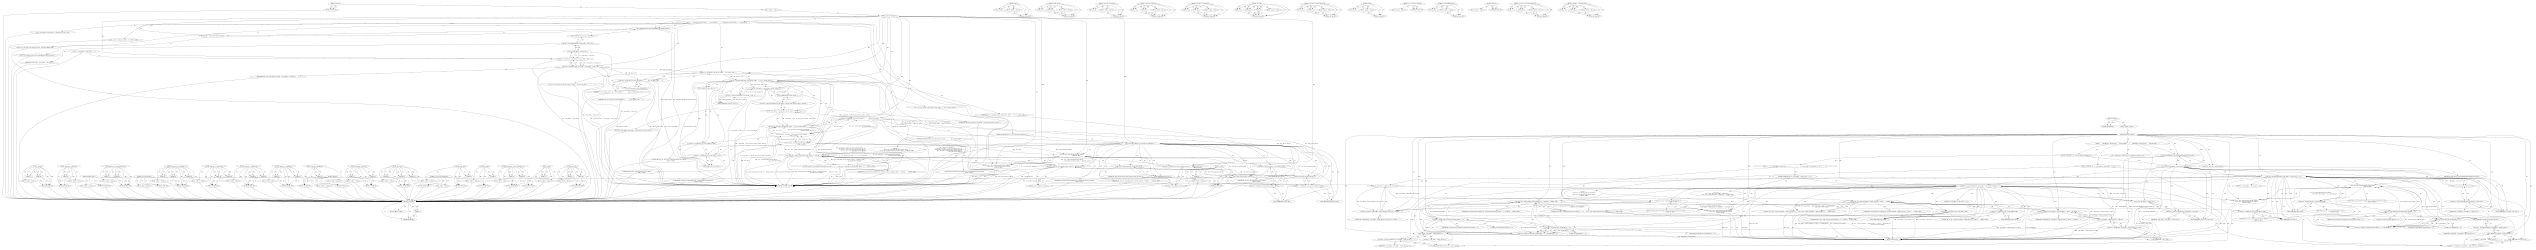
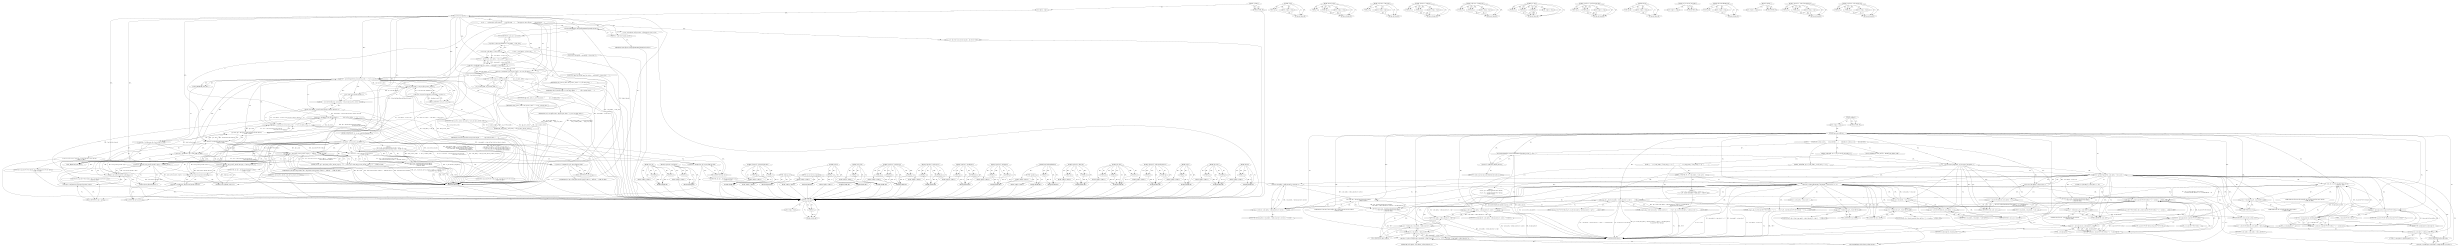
node "<(LOCAL,const int app_list_index: int)<SUB>5</SUB>>": removed
edge "(FIELD_IDENTIFIER,view_at,view_at)" -> "(<operator>.indirectFieldAccess,view_model_->view_at)": label "DDG: last_button_index" -> "CFG: "
node "(METHOD,is_overflow_mode)": removed
